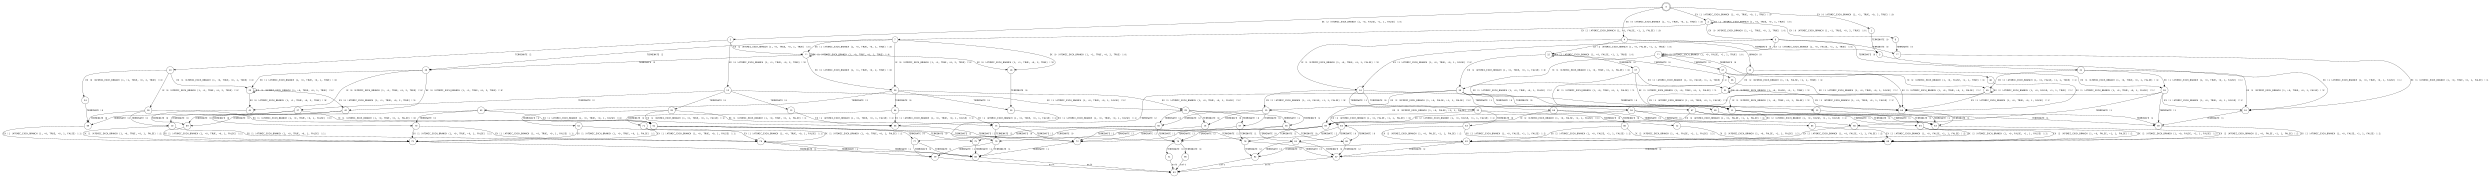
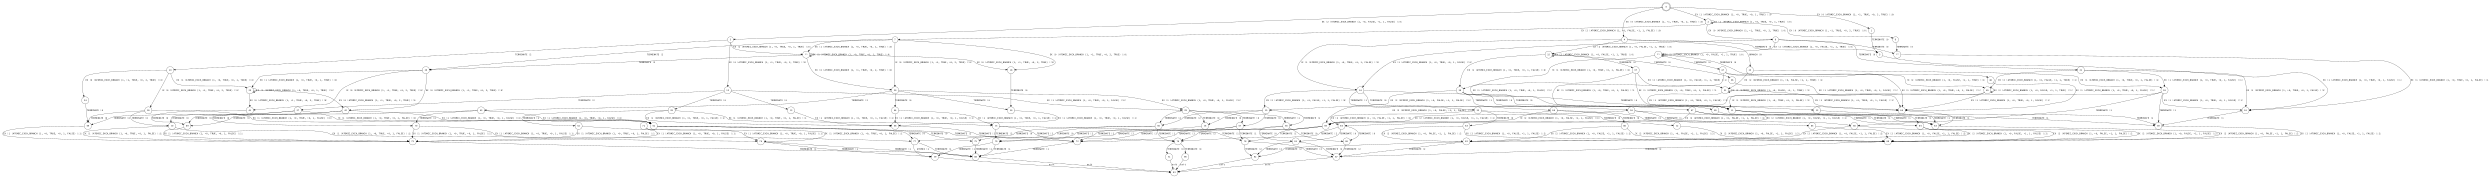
edge "38" -> "79": now "57" -> "79"
edge "44" -> "71": removed, label "TERMINATE !2"
edge "42" -> "51": added, label "EX !1 !ATOMIC_EXCH_BRANCH (1, +0, TRUE, +0, 1, FALSE) !:0:"
edge "50" -> "74": now "50" -> "77"
edge "77" -> "89": label "TERMINATE !1" -> "ATOMIC !1"
